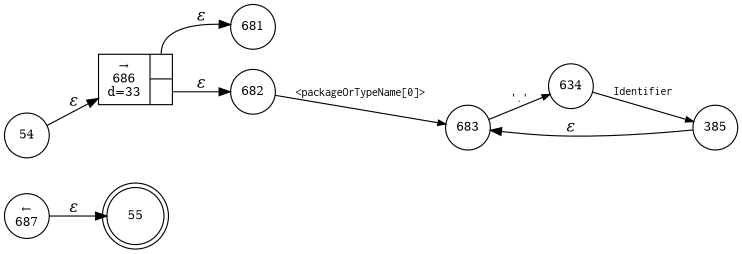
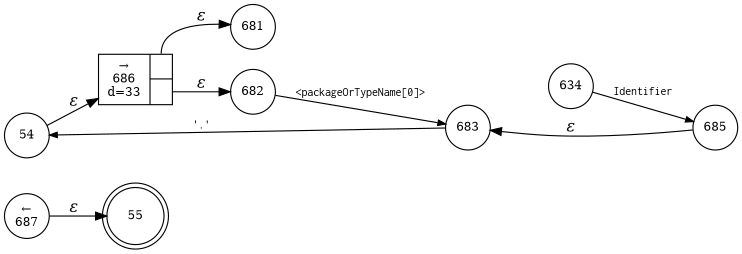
edge "683" -> "634": now "683" -> "54"
node "385": label "385" -> "685"
